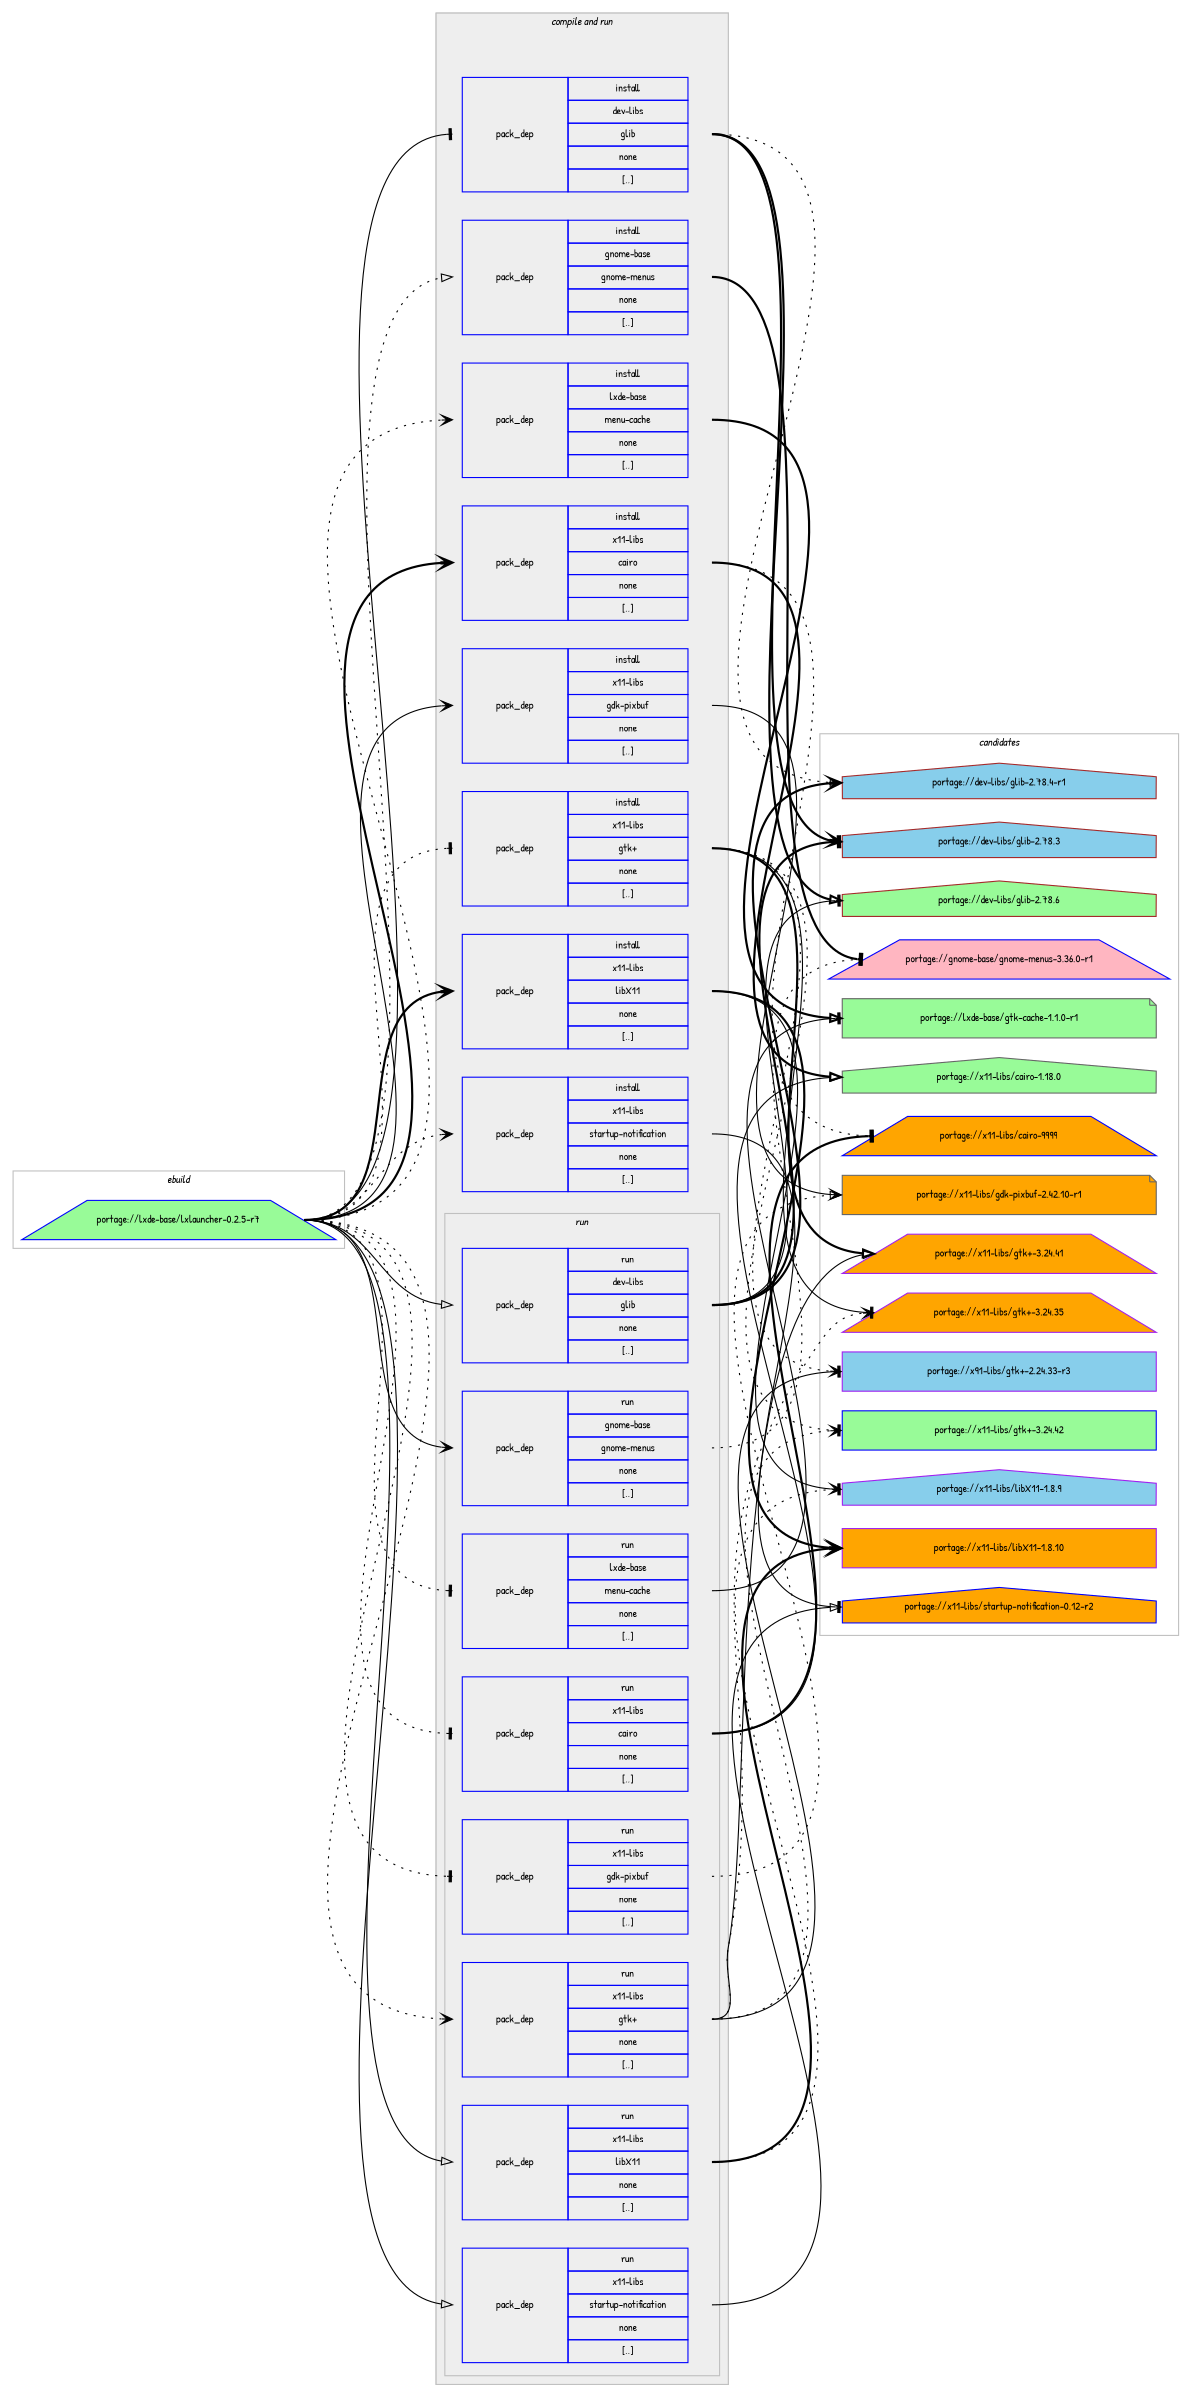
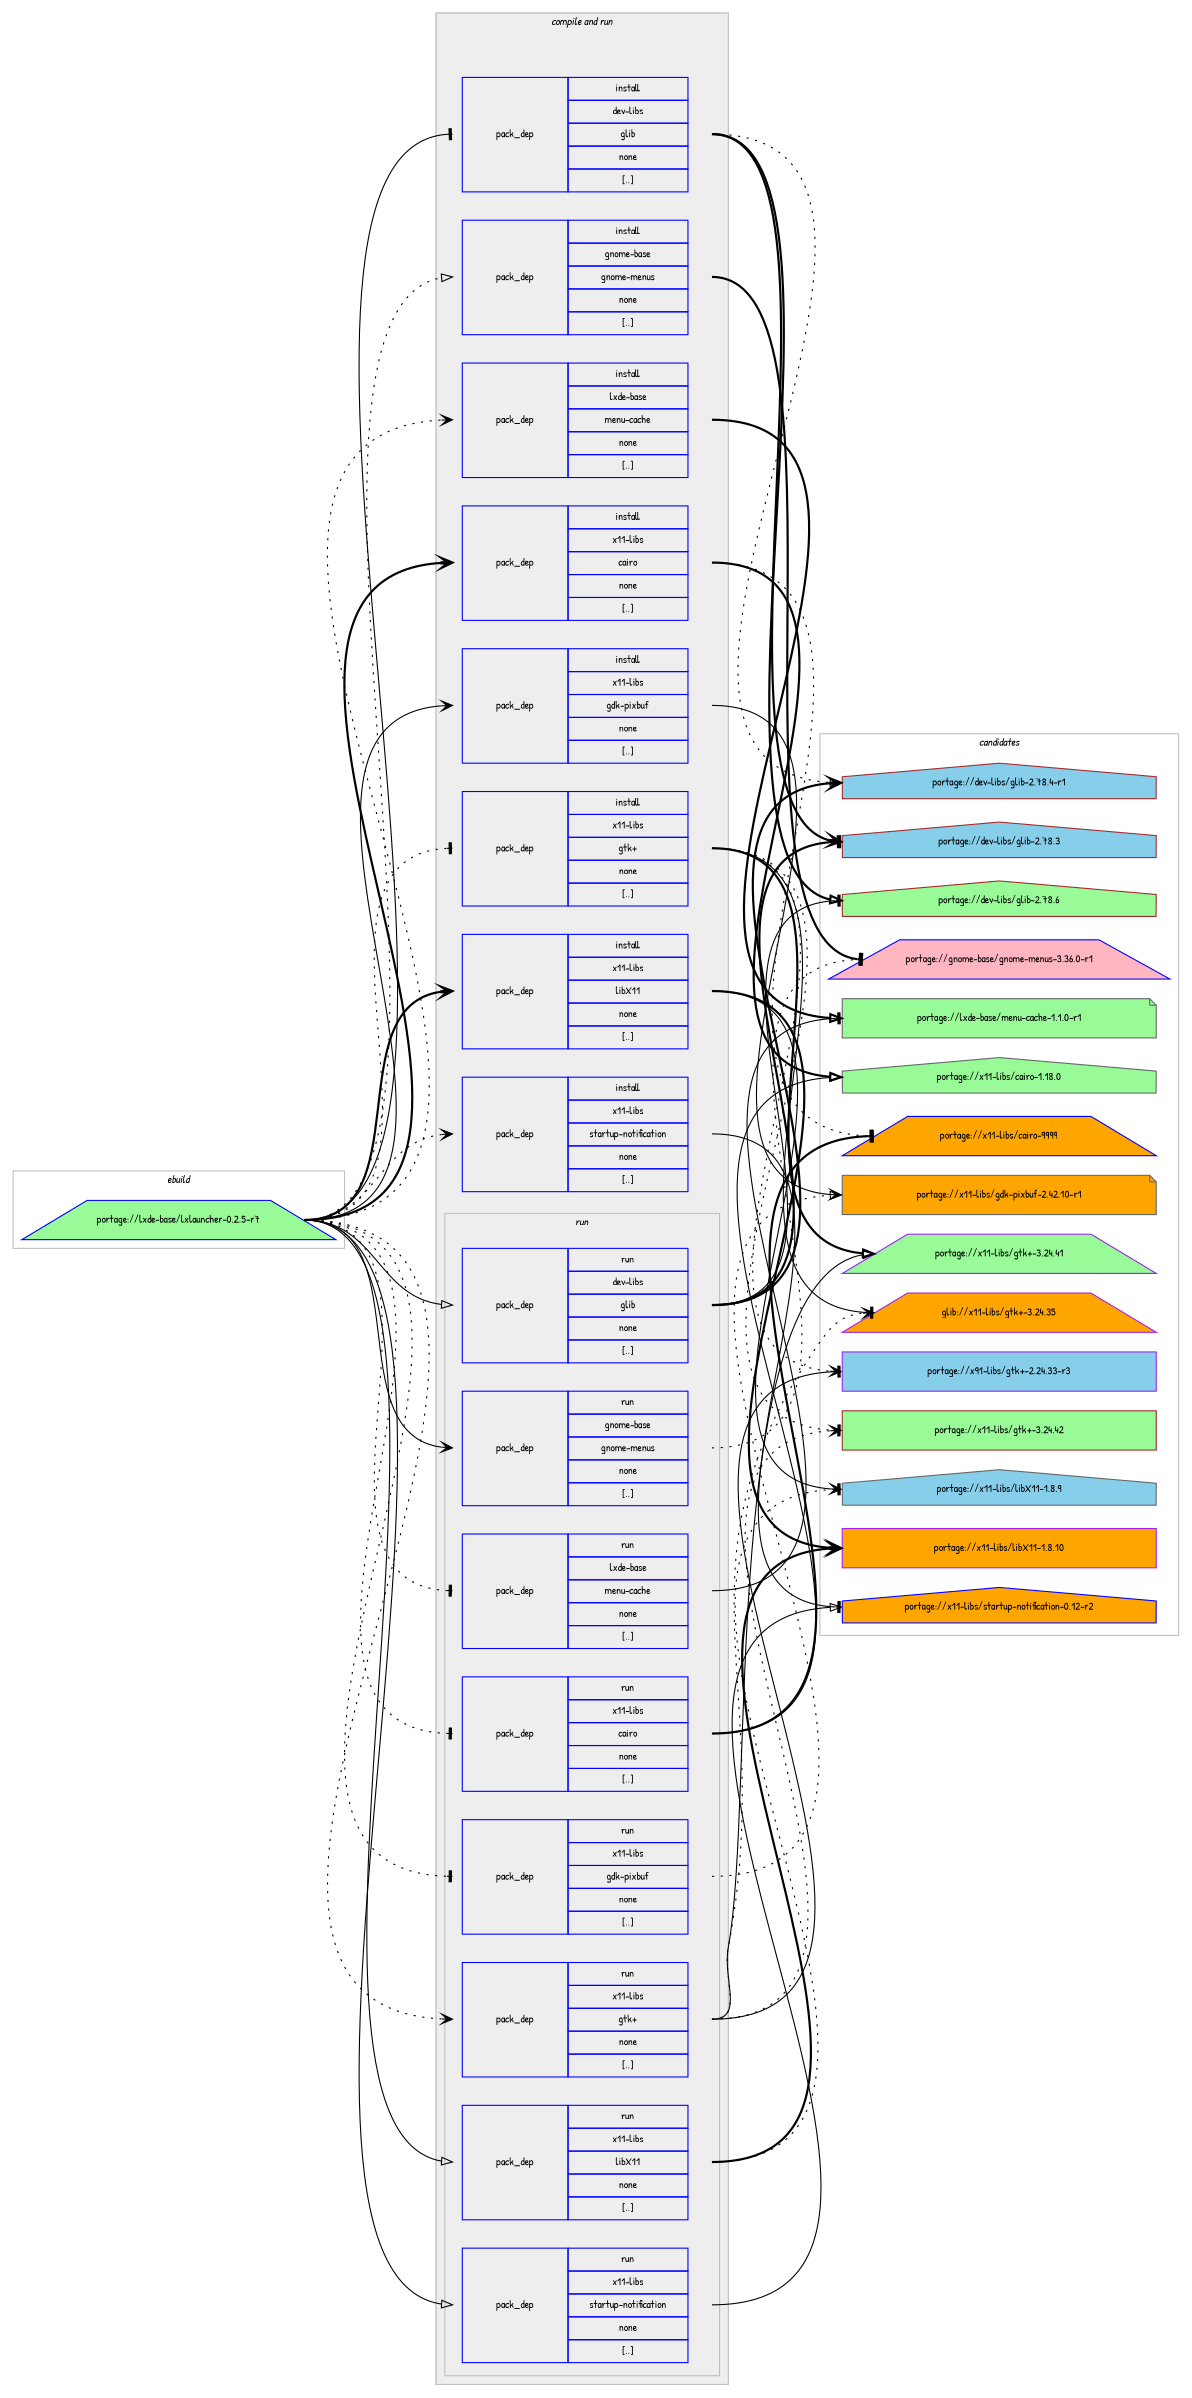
node "portage://lxde-base/gtk-cache-1.1.0-r1": label "portage://lxde-base/gtk-cache-1.1.0-r1" -> "portage://lxde-base/menu-cache-1.1.0-r1"
node "portage://x11-libs/gtk+-3.24.41": fillcolor orange -> palegreen
node "portage://x11-libs/gtk+-3.24.35": label "portage://x11-libs/gtk+-3.24.35" -> "glib://x11-libs/gtk+-3.24.35"
node "portage://x11-libs/gtk+-3.24.42": color blue -> brown
node "portage://x11-libs/libX11-1.8.9": color purple -> gray40
